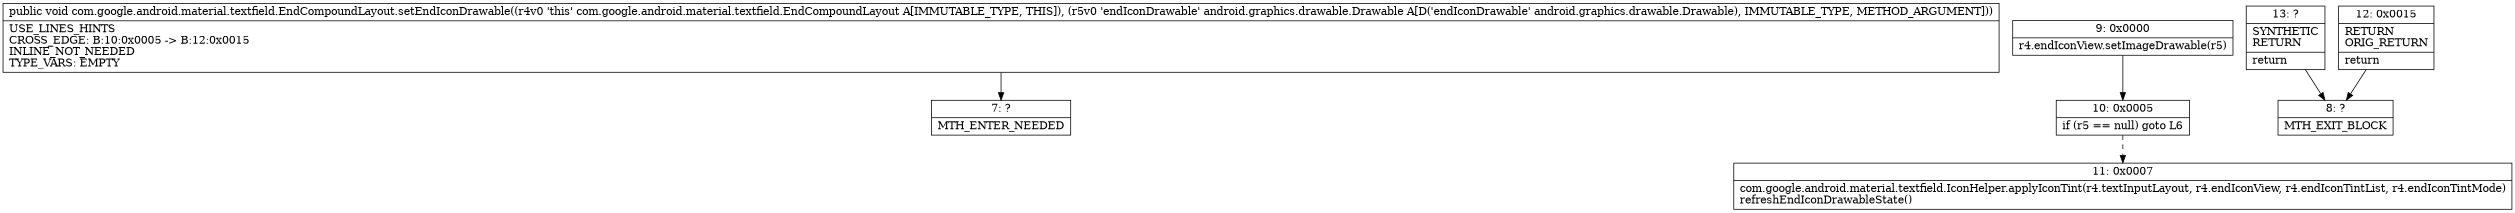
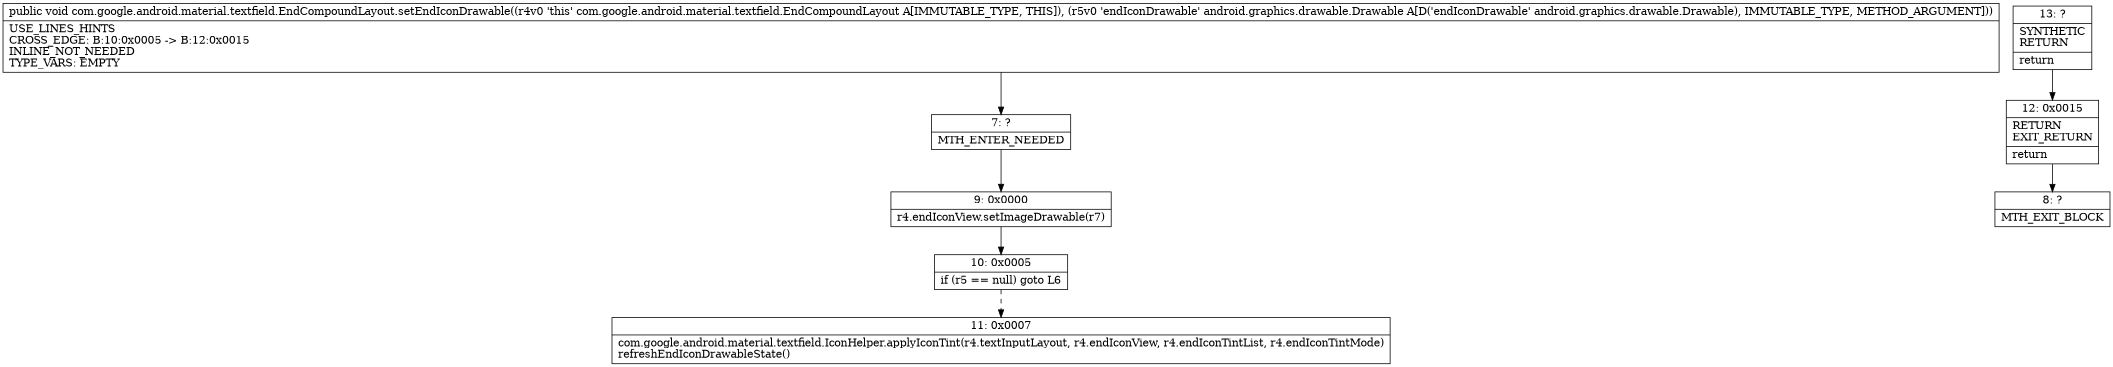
node "12: 0x0015": text "ORIG_RETURN" -> "EXIT_RETURN"
node "9: 0x0000": text "r4.endIconView.setImageDrawable(r5)" -> "r4.endIconView.setImageDrawable(r7)"
edge "13: ?" -> "8: ?": now "13: ?" -> "12: 0x0015"
edge "7: ?" -> "9: 0x0000": added
